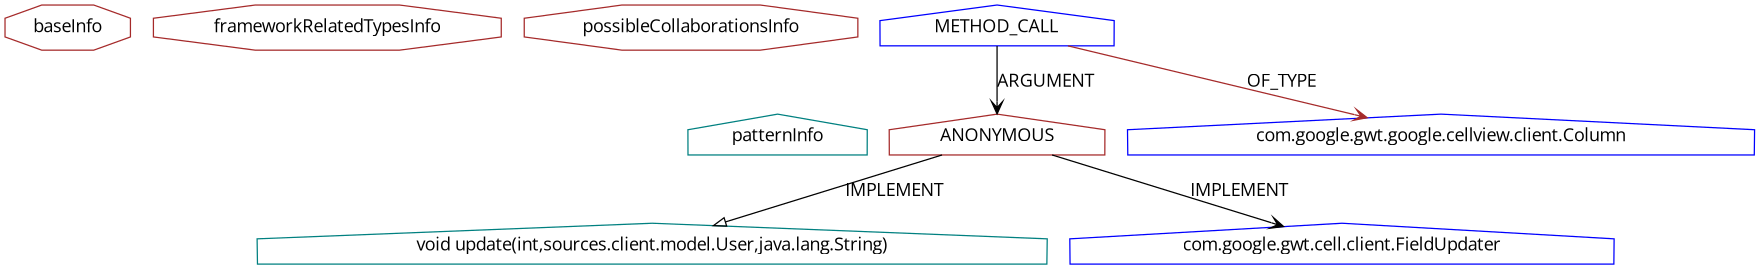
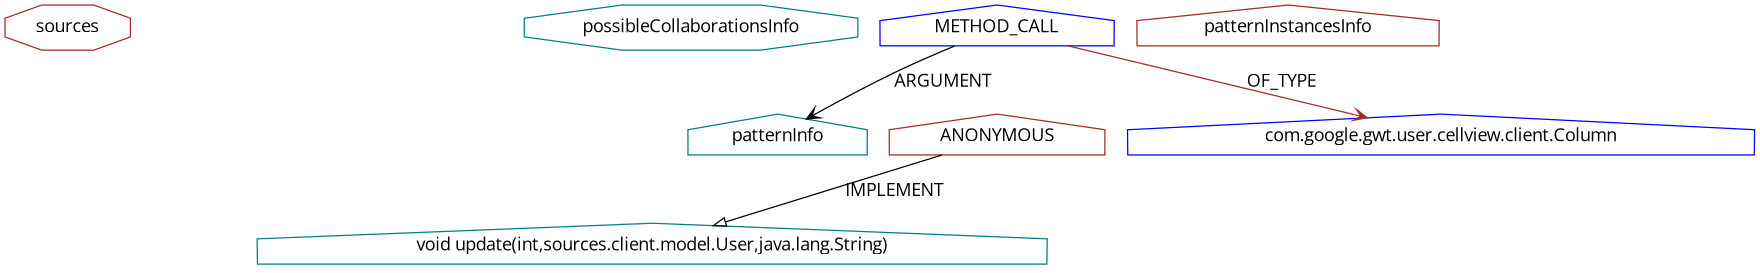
node "baseInfo": label "baseInfo" -> "sources"
node "frameworkRelatedTypesInfo": removed
node "possibleCollaborationsInfo": color brown -> teal
node "patternInstancesInfo": added
edge "METHOD_CALL" -> "ANONYMOUS": now "METHOD_CALL" -> "patternInfo"
node "com.google.gwt.google.cellview.client.Column": label "com.google.gwt.google.cellview.client.Column" -> "com.google.gwt.user.cellview.client.Column"
node "com.google.gwt.cell.client.FieldUpdater": removed
